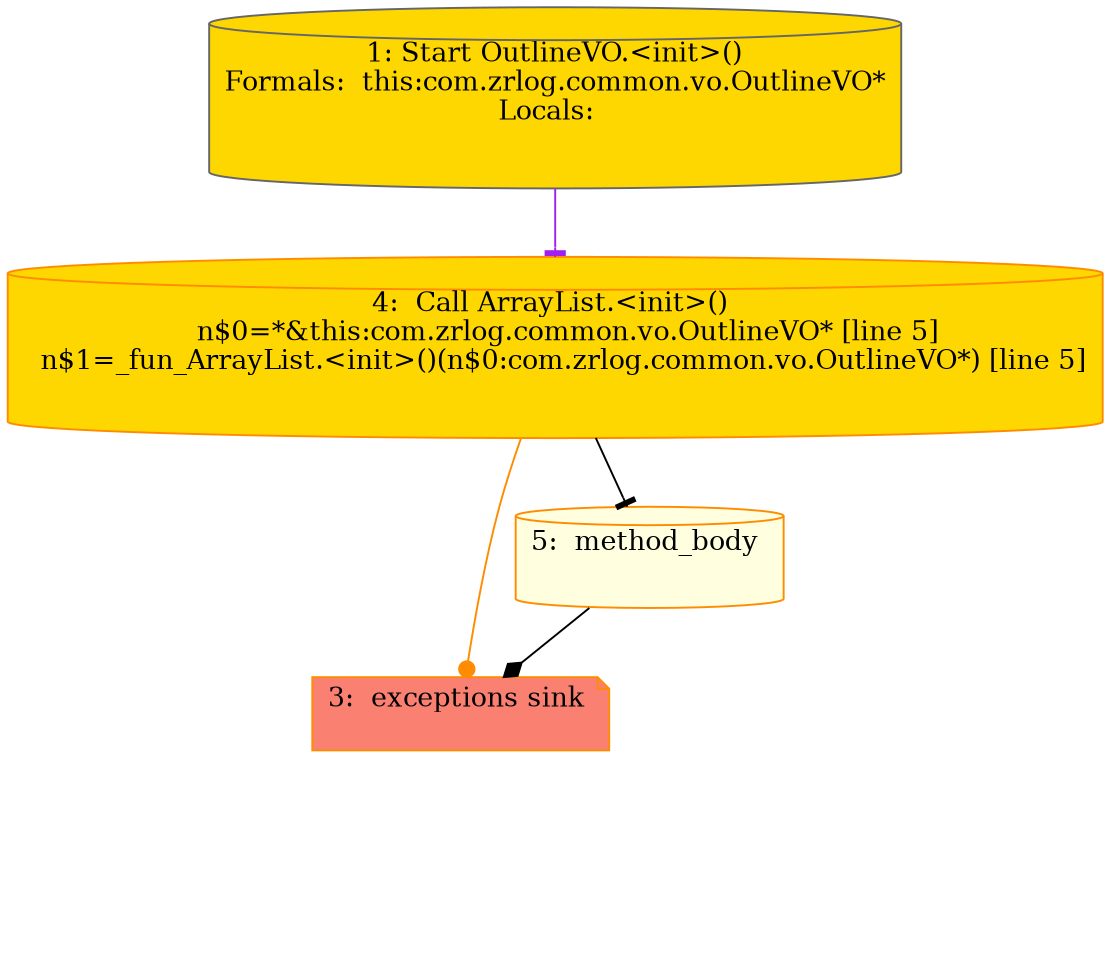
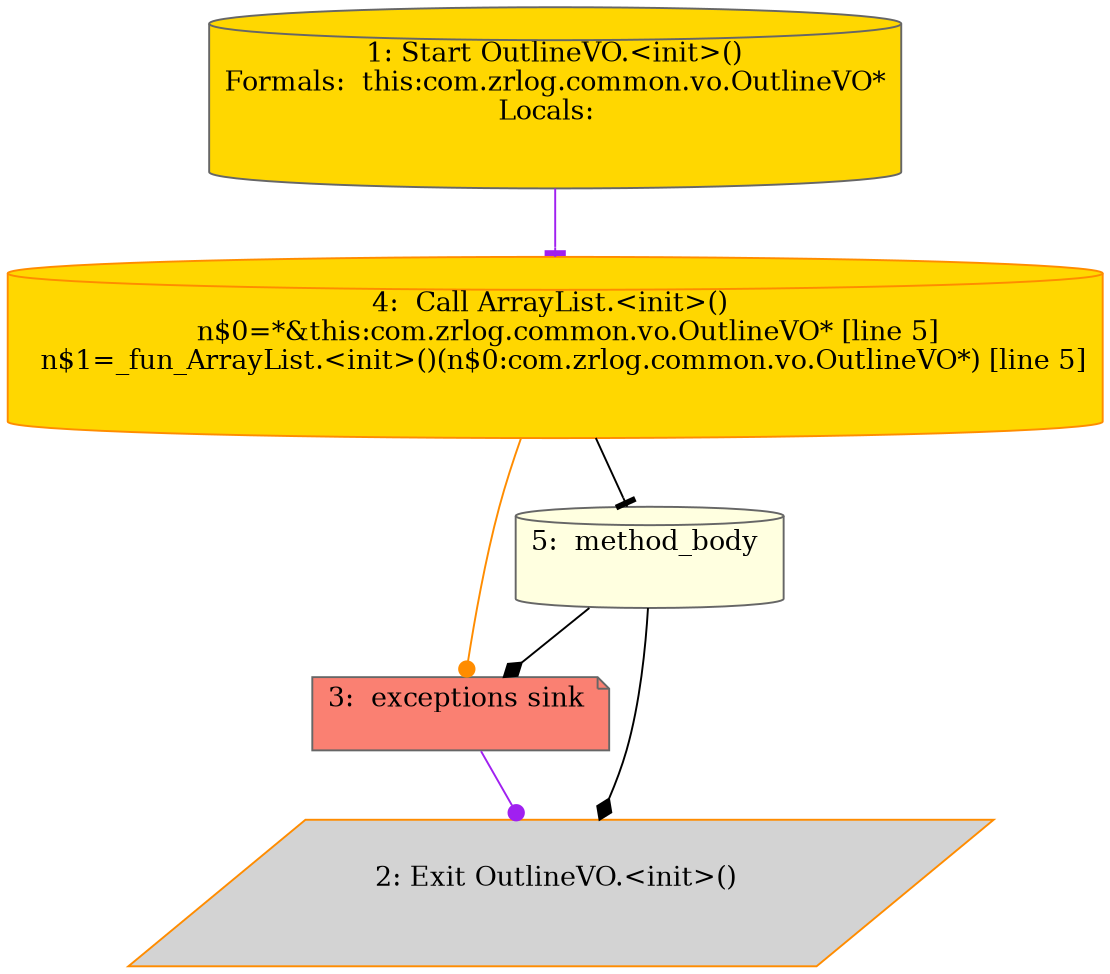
node "5:  method_body": color darkorange -> gray40
node "3:  exceptions sink": color darkorange -> gray40
node "2: Exit OutlineVO.<init>()": added
